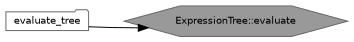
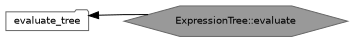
edge "evaluate_tree" -> "ExpressionTree::evaluate": reversed
